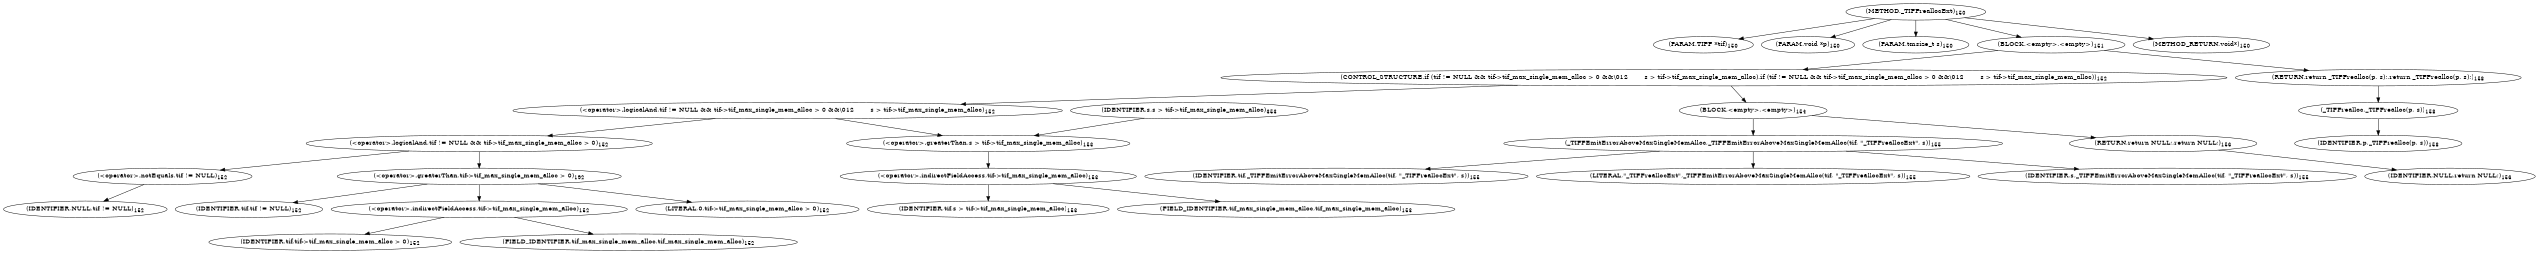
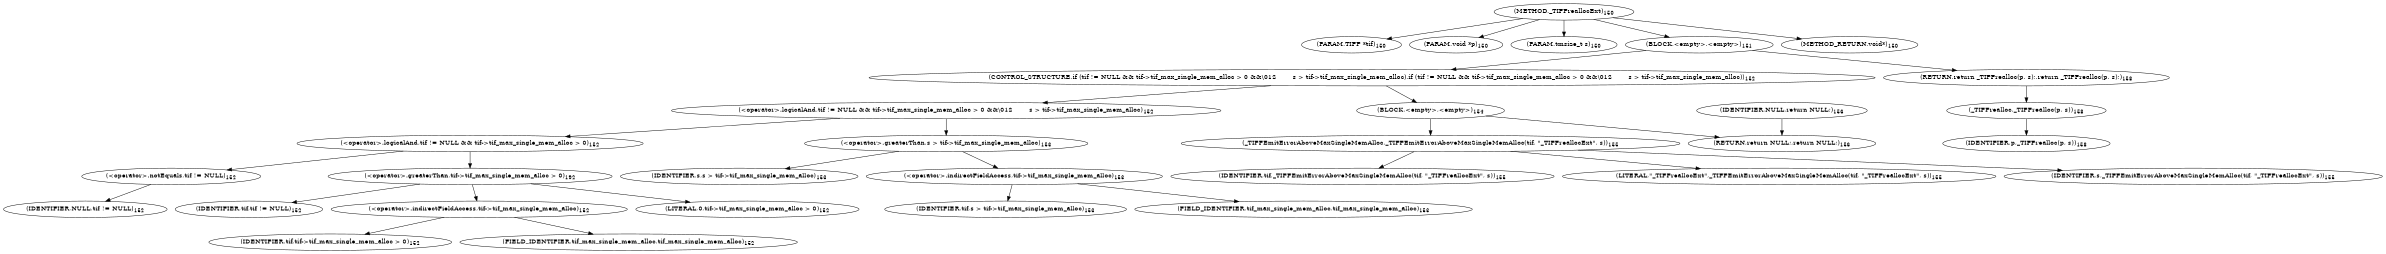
node "(IDENTIFIER,s,s > tif->tif_max_single_mem_alloc)": text "353" -> "153"
edge "(IDENTIFIER,s,s > tif->tif_max_single_mem_alloc)" -> "(<operator>.greaterThan,s > tif->tif_max_single_mem_alloc)": reversed
edge "(RETURN,return NULL;,return NULL;)" -> "(IDENTIFIER,NULL,return NULL;)": reversed
